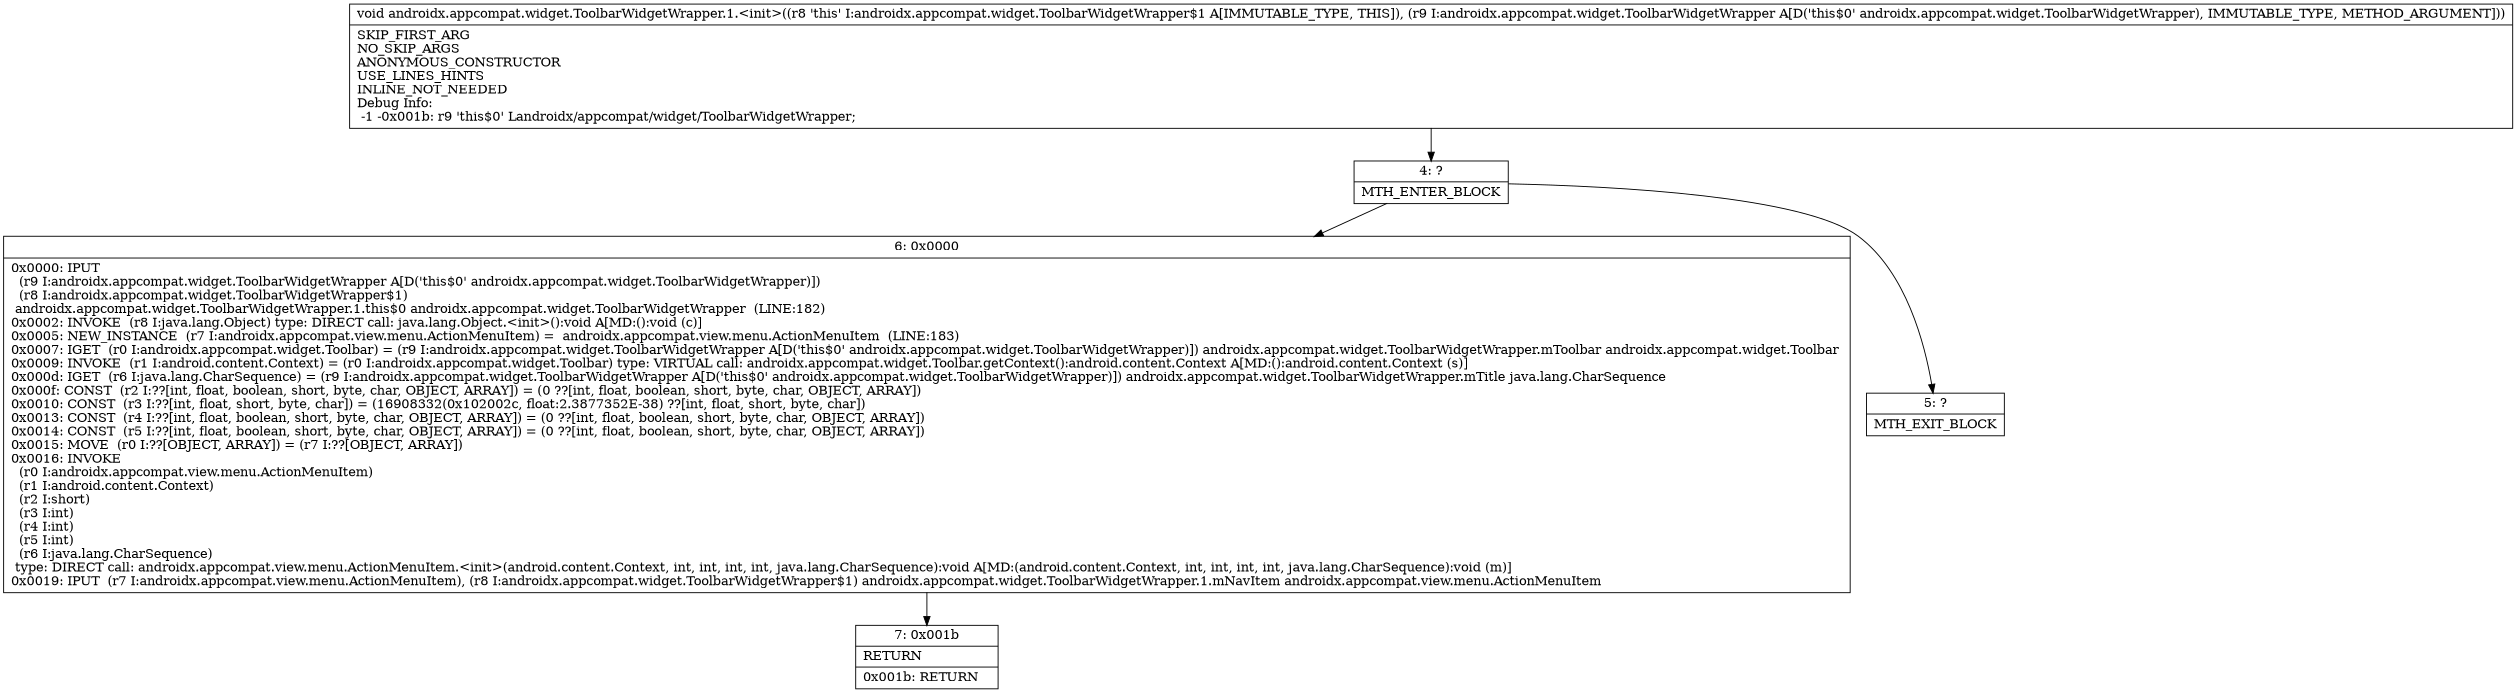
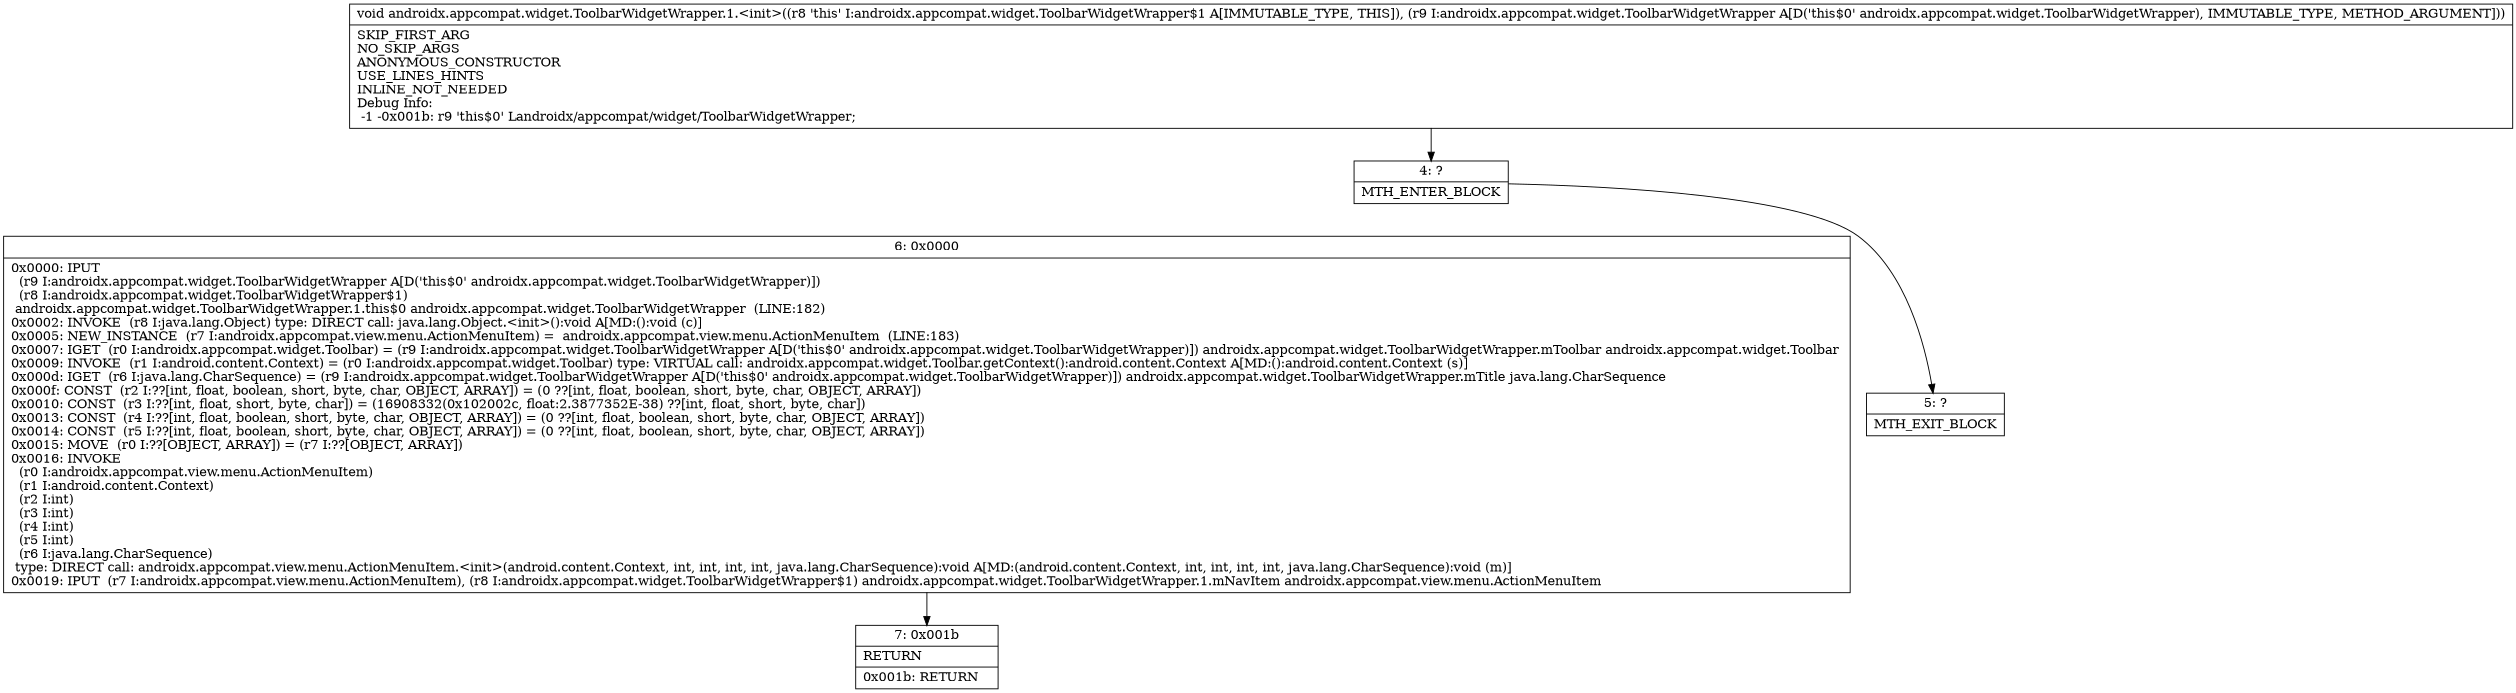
edge "4: ?" -> "6: 0x0000": removed
node "6: 0x0000": text "(r2 I:short)" -> "(r2 I:int)"
